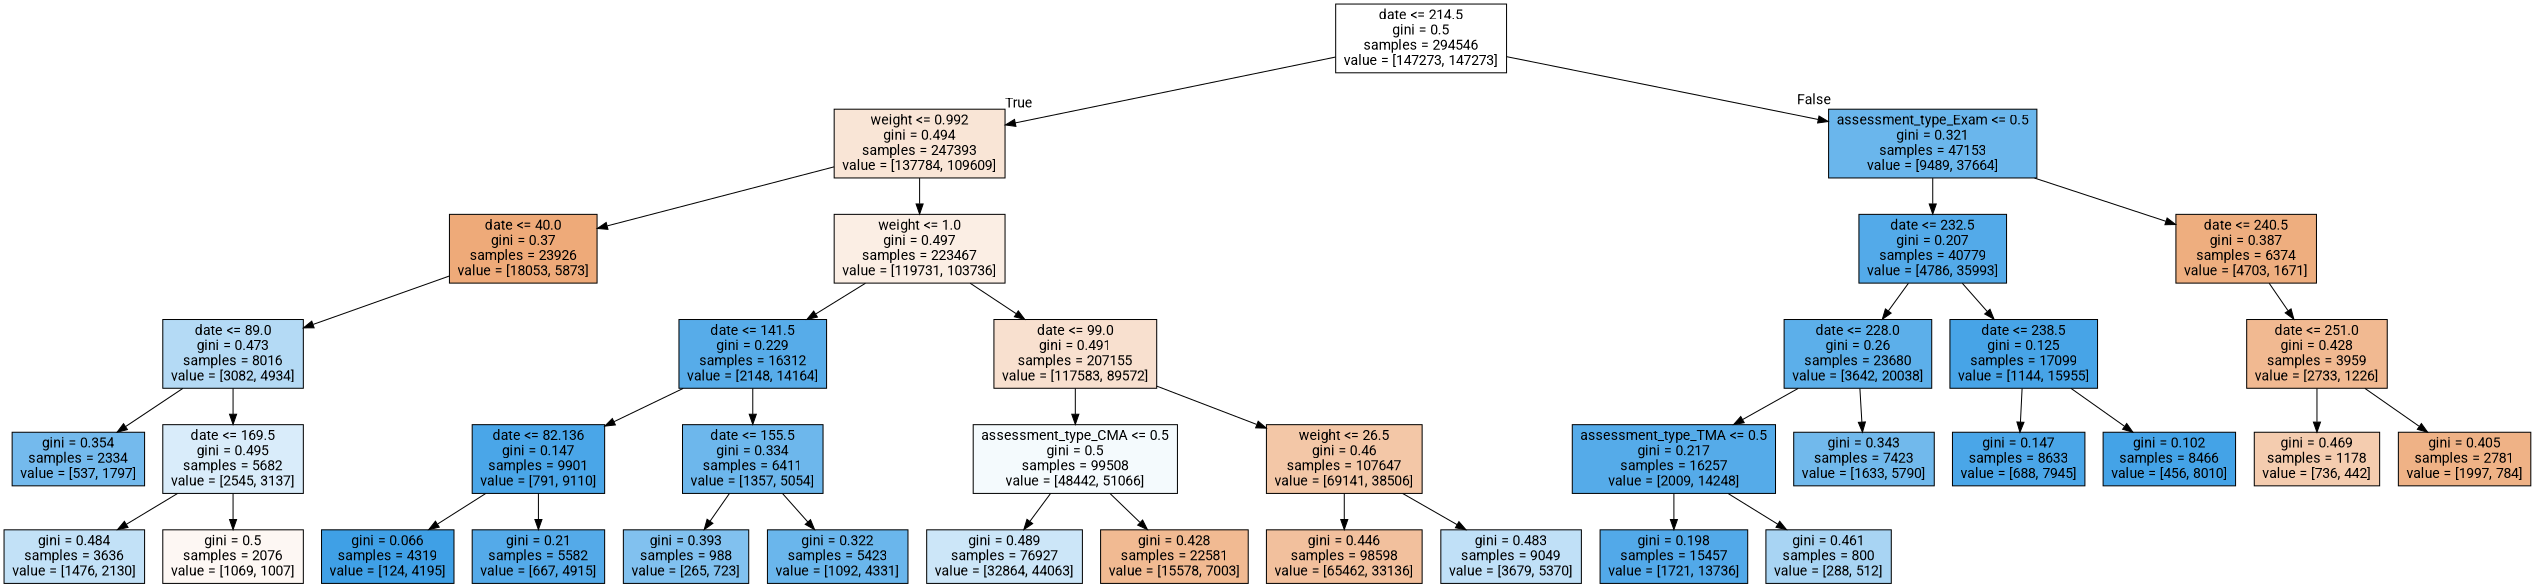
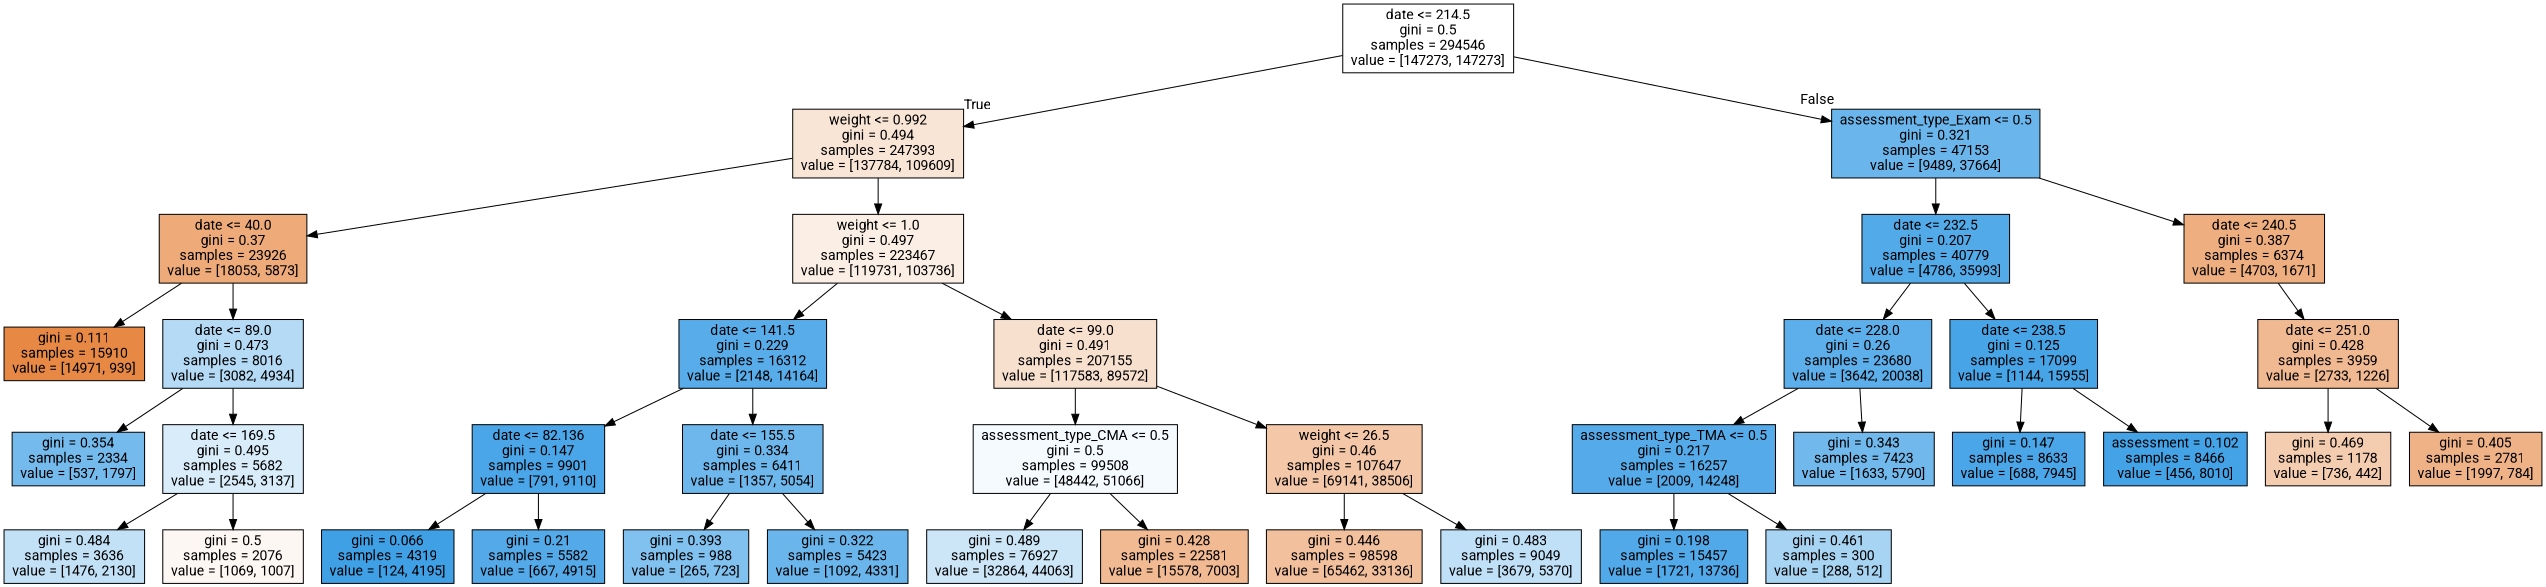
node "gini = 0.111 samples = 15910 value = [14971, 939]": added
node "gini = 0.102 samples = 8466 value = [456, 8010]": label "gini = 0.102 samples = 8466 value = [456, 8010]" -> "assessment = 0.102 samples = 8466 value = [456, 8010]"
node "gini = 0.461 samples = 800 value = [288, 512]": label "gini = 0.461 samples = 800 value = [288, 512]" -> "gini = 0.461 samples = 300 value = [288, 512]"
